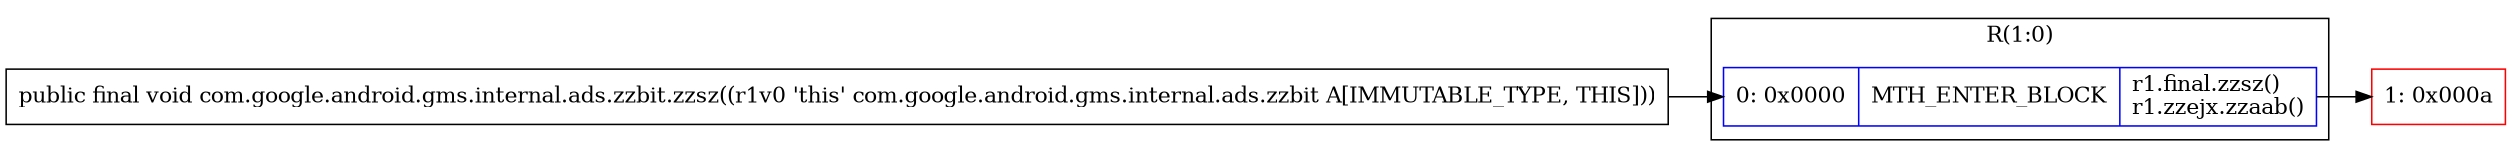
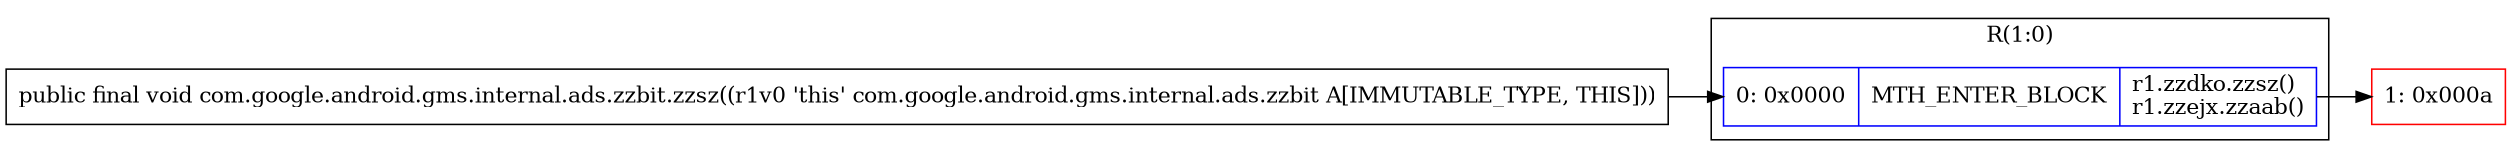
node "0: 0x0000": text "r1.final.zzsz()" -> "r1.zzdko.zzsz()"
